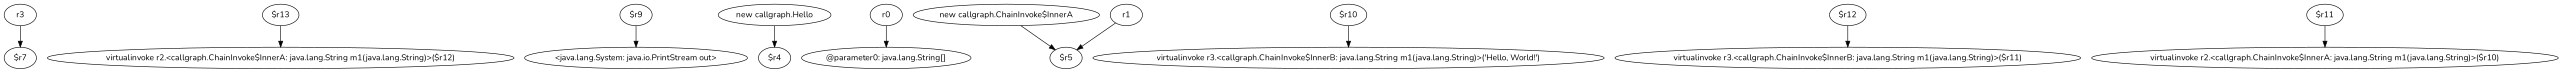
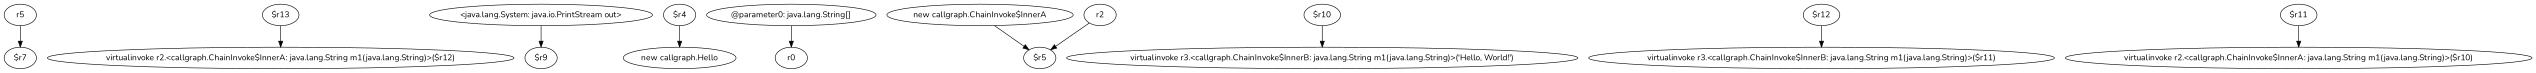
node "r3": label "r3" -> "r5"
node "r1": label "r1" -> "r2"
edge "$r9" -> "<java.lang.System: java.io.PrintStream out>": reversed
edge "new callgraph.Hello" -> "$r4": reversed
edge "r0" -> "@parameter0: java.lang.String[]": reversed
